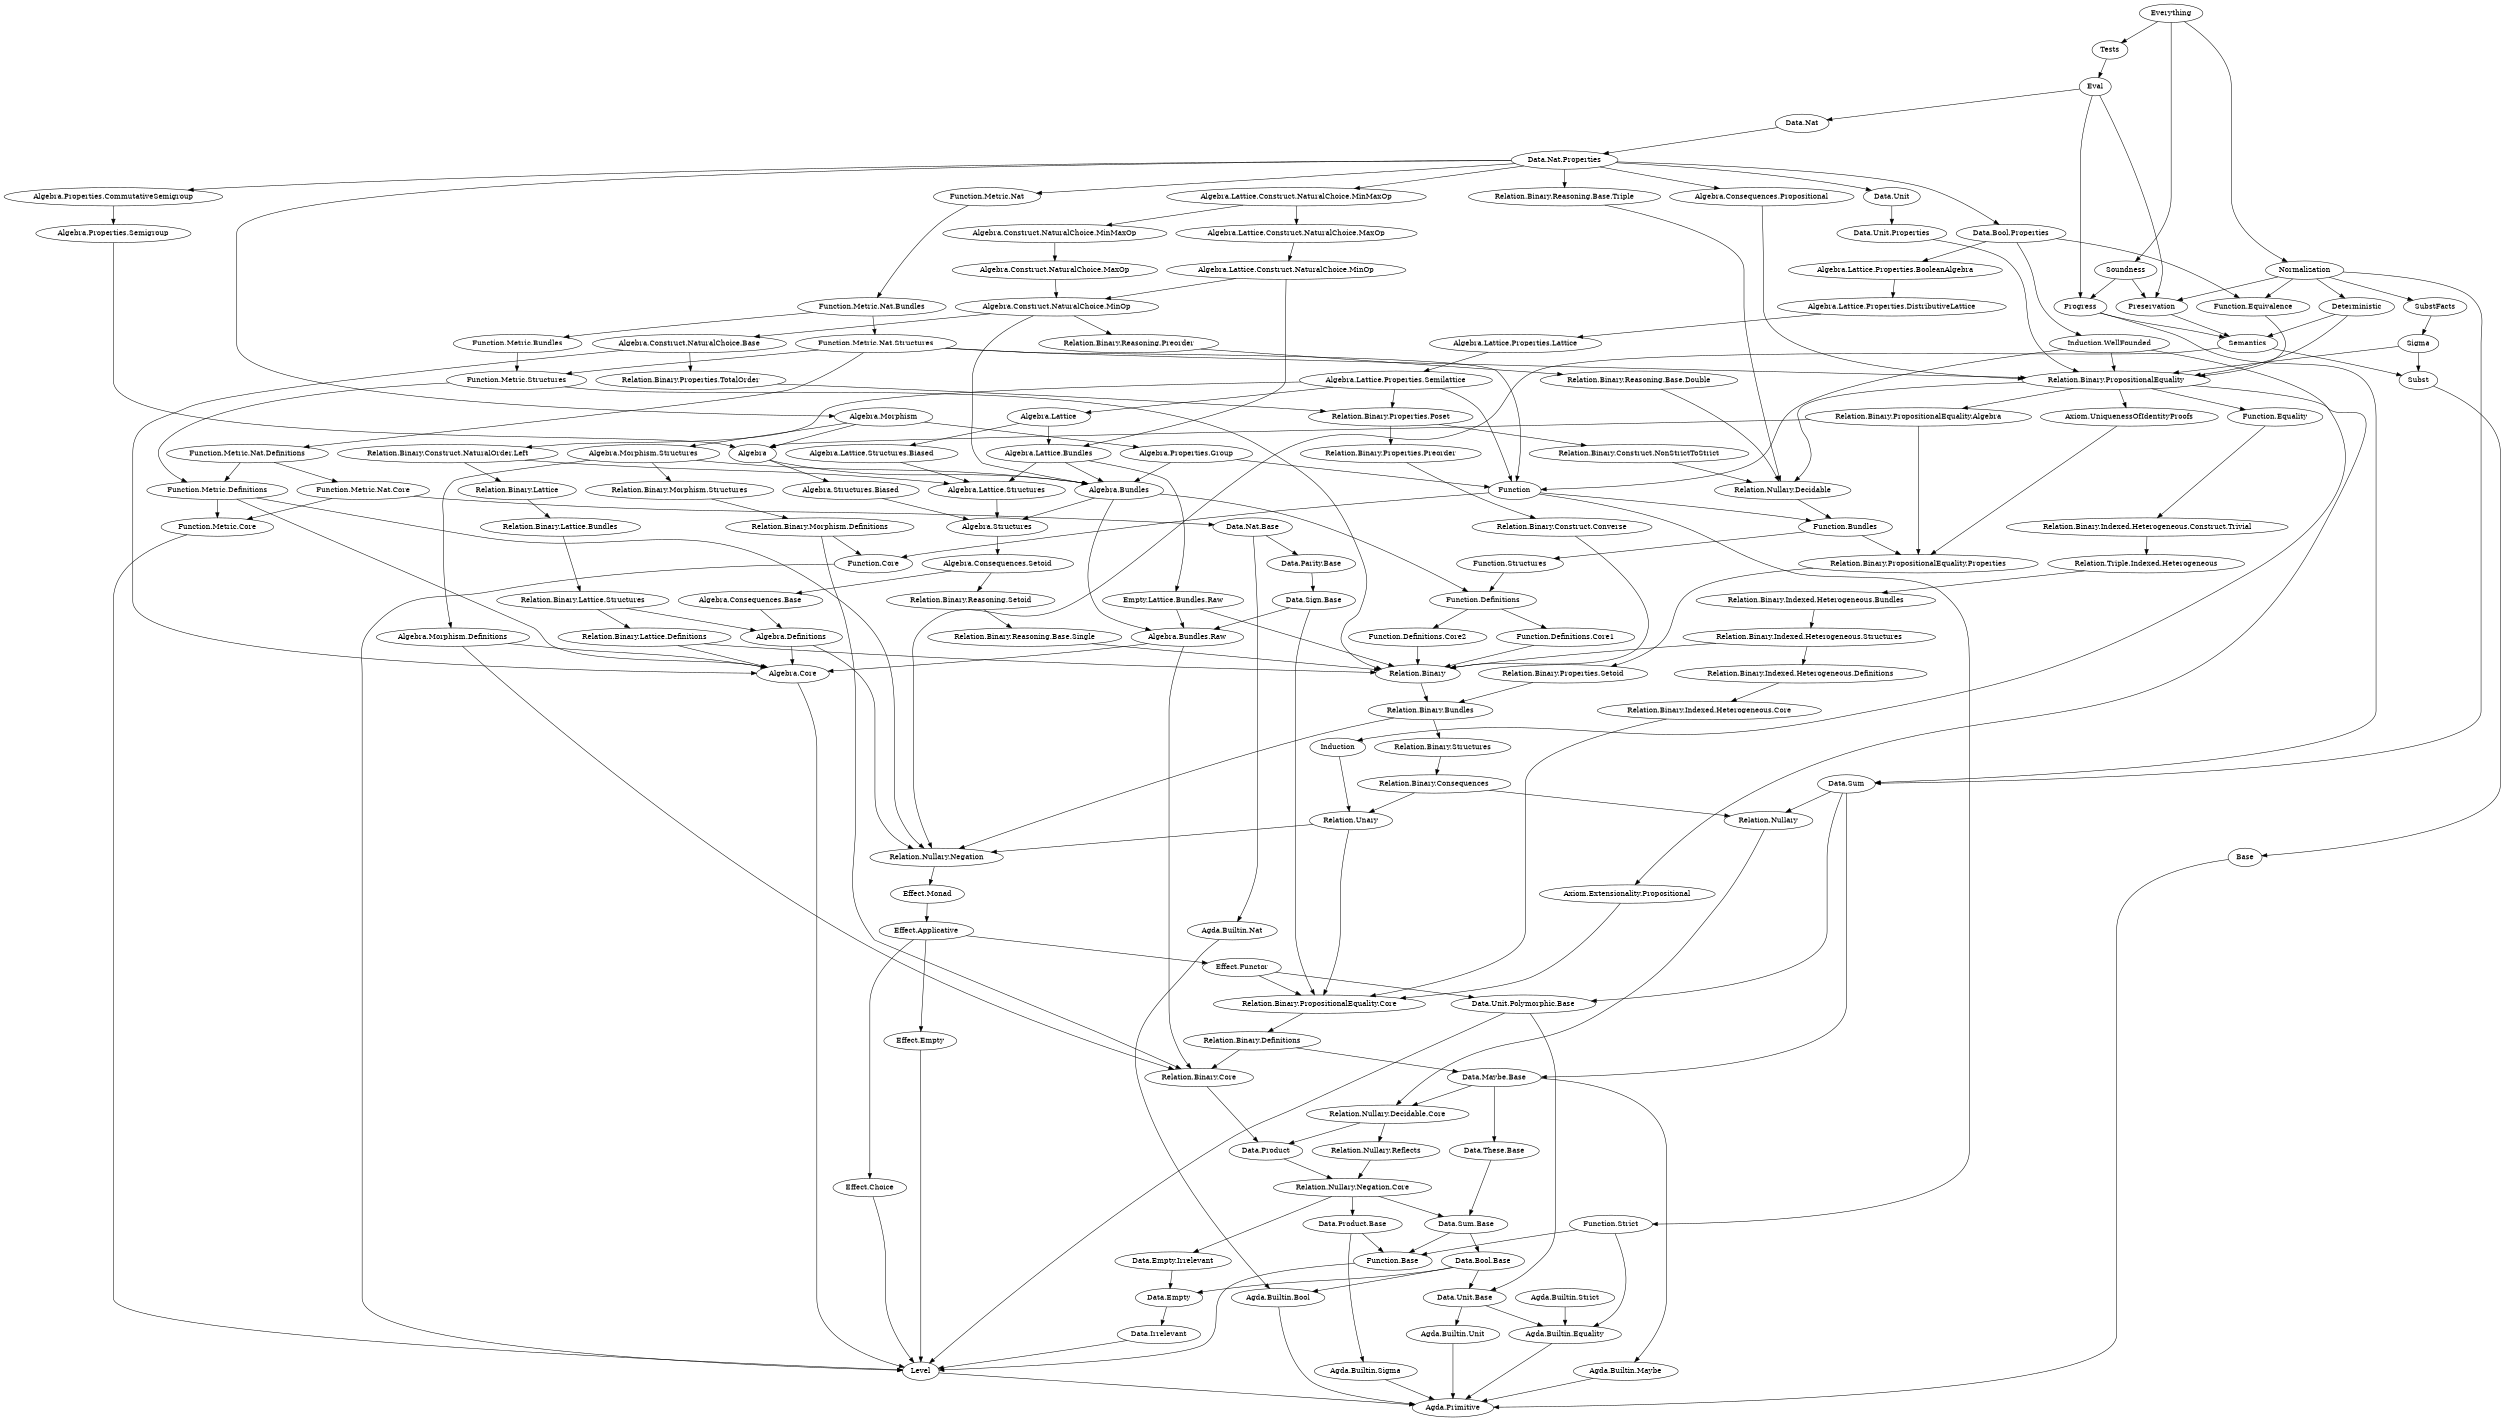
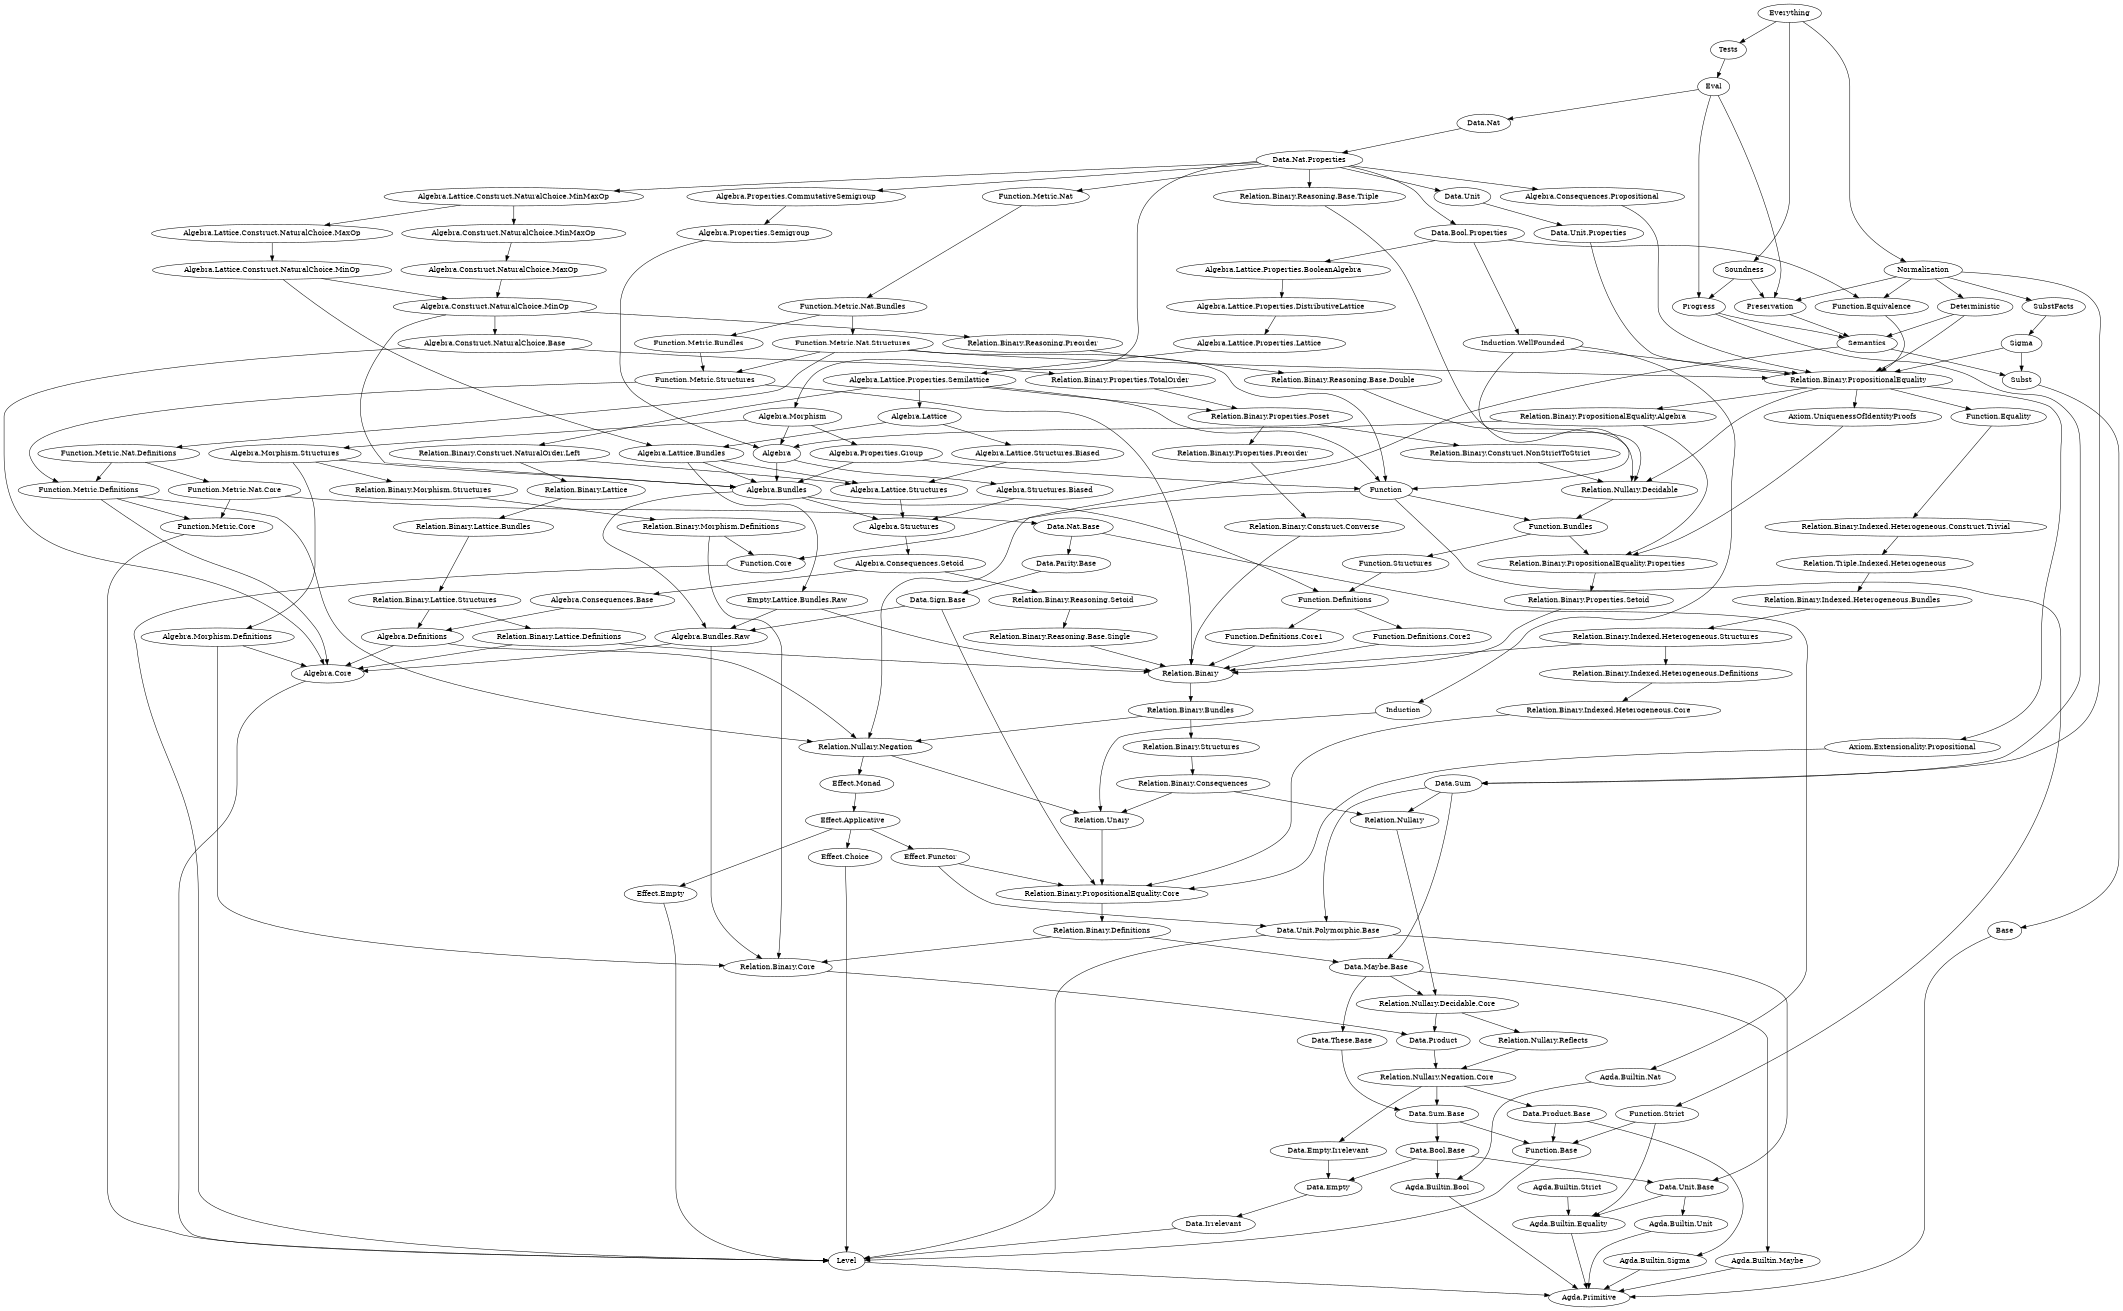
edge "Relation.Binary.Properties.Setoid" -> "Relation.Binary.Bundles": now "Relation.Binary.Properties.Setoid" -> "Relation.Binary"
edge "Relation.Unary" -> "Relation.Nullary.Negation": reversed
